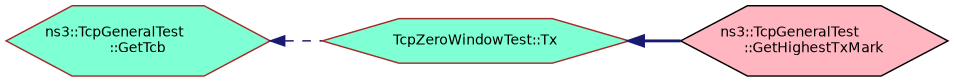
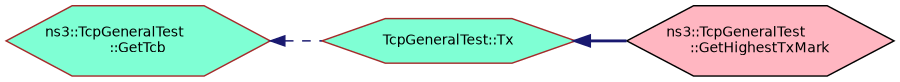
node "TcpZeroWindowTest::Tx": label "TcpZeroWindowTest::Tx" -> "TcpGeneralTest::Tx"
